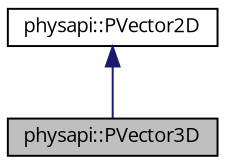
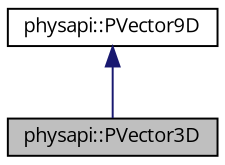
node "physapi::PVector2D": label "physapi::PVector2D" -> "physapi::PVector9D"
